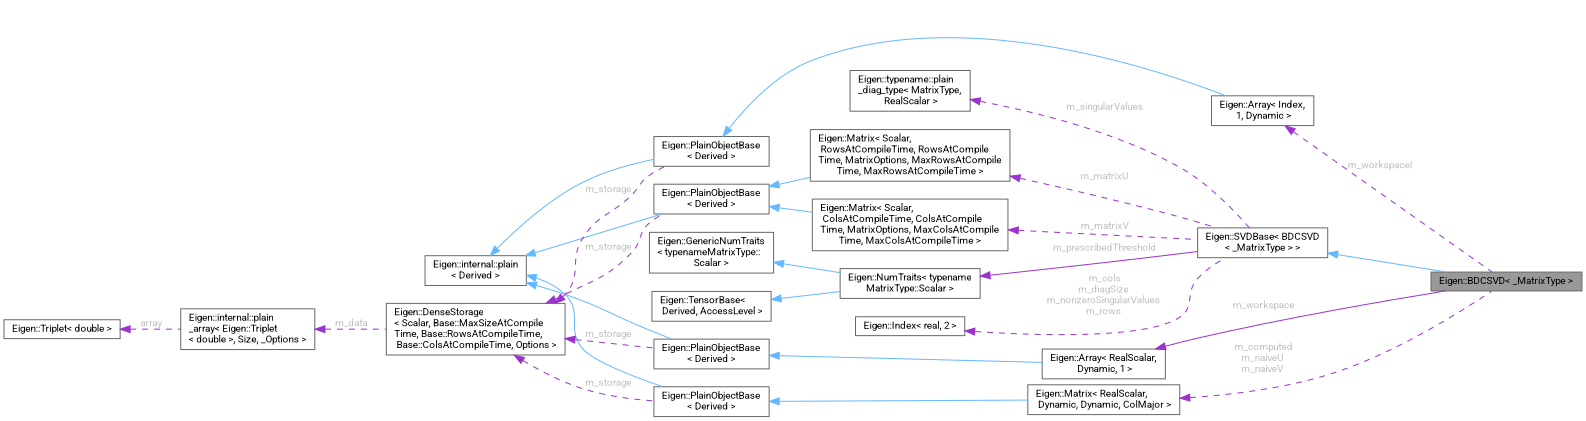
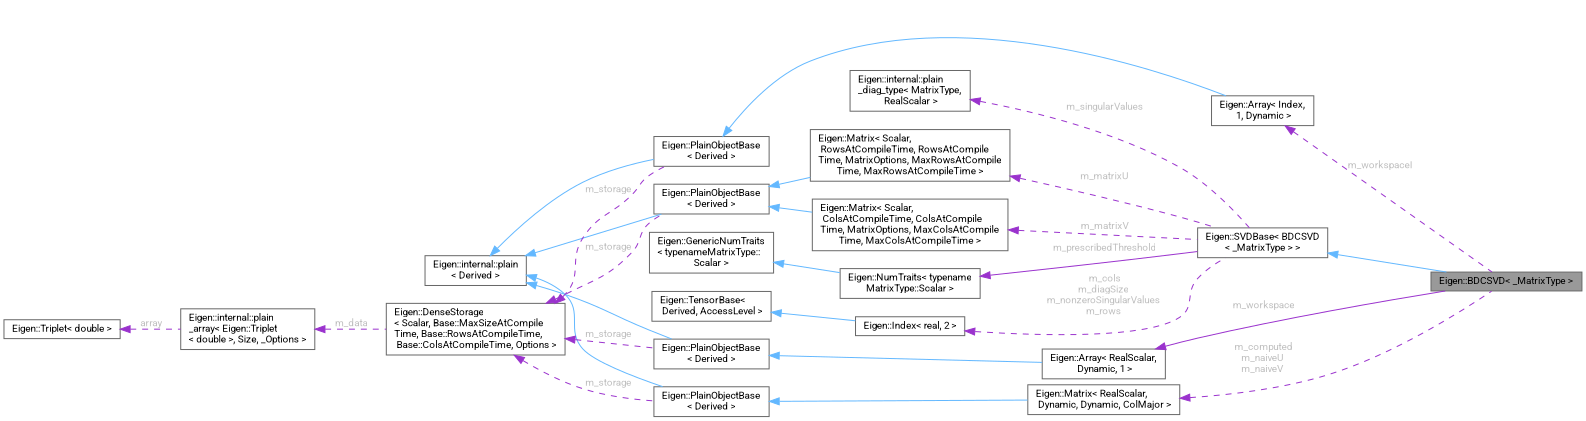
node "Eigen::typename::plain _diag_type< MatrixType, RealScalar >": label "Eigen::typename::plain _diag_type< MatrixType, RealScalar >" -> "Eigen::internal::plain _diag_type< MatrixType, RealScalar >"
edge "Eigen::NumTraits< typename MatrixType::Scalar >" -> "Eigen::TensorBase< Derived, AccessLevel >": now "Eigen::Index< real, 2 >" -> "Eigen::TensorBase< Derived, AccessLevel >"
